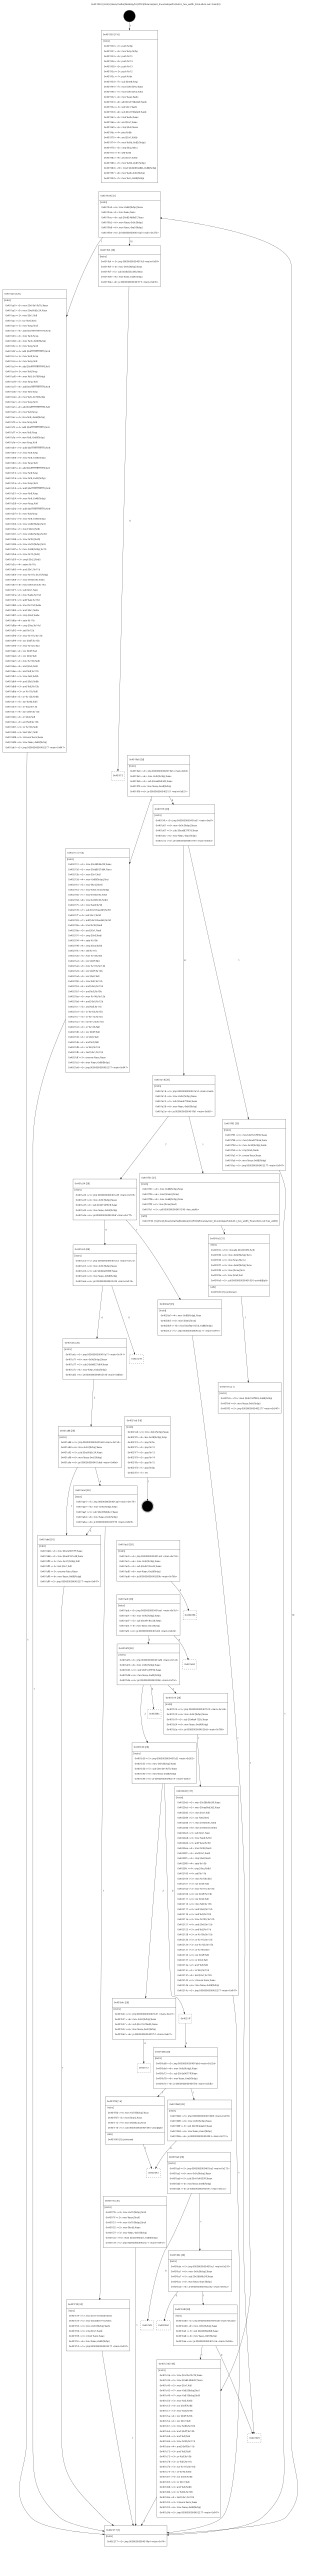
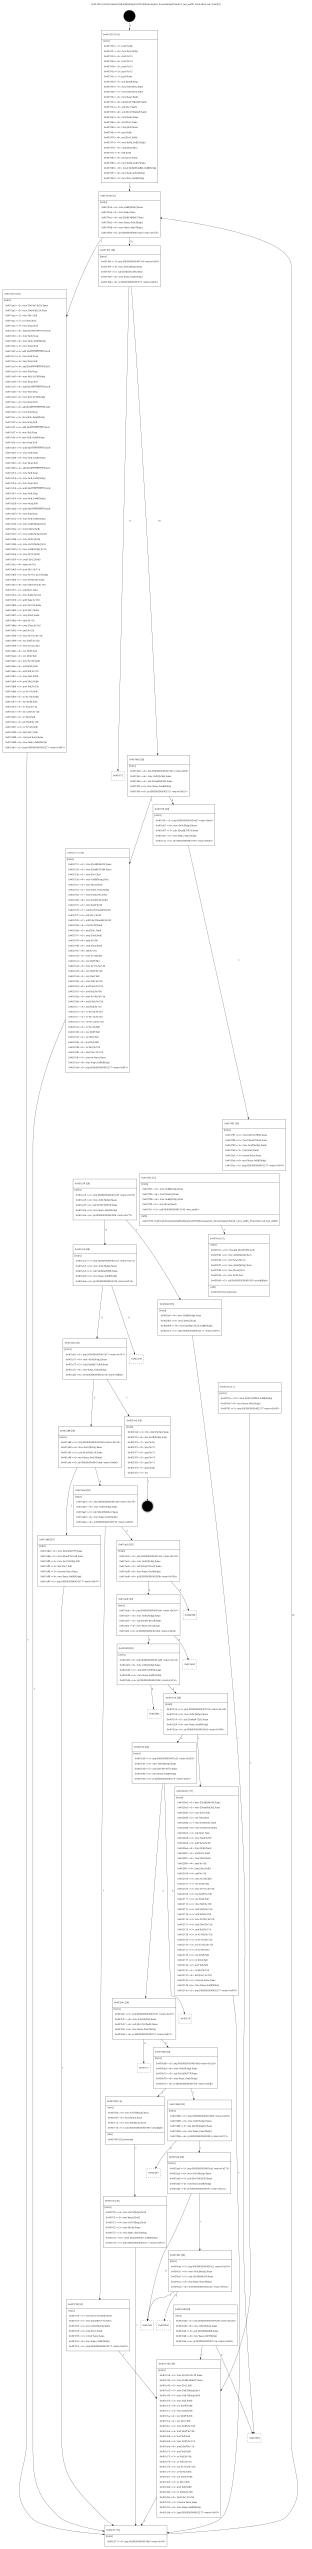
edge "0x401930 [116]" -> "0x4019a4 [32]": added, label "1"
edge "0x4019c4 [28]" -> "0x4019e0 [28]": added, label "10"
node "0x401a18 [28]": removed
edge "0x401fc6 [31]" -> "0x401fe5 [21]": removed, label "1"
edge "0x401a6c [28]" -> "0x4021ed [18]": added, label "1"
edge "0x401aa4 [28]" -> "0x401de6 [30]": now "0x401aa4 [28]" -> "0x401ac0 [28]"
edge "0x401ac0 [28]" -> "0x401adc [28]": added, label "3"
edge "0x401af8 [28]" -> "0x401b30 [28]": now "0x401b14 [28]" -> "0x401b30 [28]"
edge "0x401f93 [30]" -> "0x402277 [5]": removed, label "1"
edge "0x4021ff" -> "0x401b68 [28]": now "0x401b4c [28]" -> "0x401b68 [28]"
edge "0x401b84 [28]" -> "0x401ba0 [28]": added, label "1"
edge "0x401f0b [16]" -> "0x402043": now "0x401f0b [16]" -> "0x401f1b [30]"
edge "0x401bbc [28]" -> "0x401bd8 [28]": now "0x401bbc [28]" -> "0x401efc"
edge "0x401f39 [30]" -> "0x402277 [5]": now "0x401f39 [30]" -> "0x401c36 [106]"
